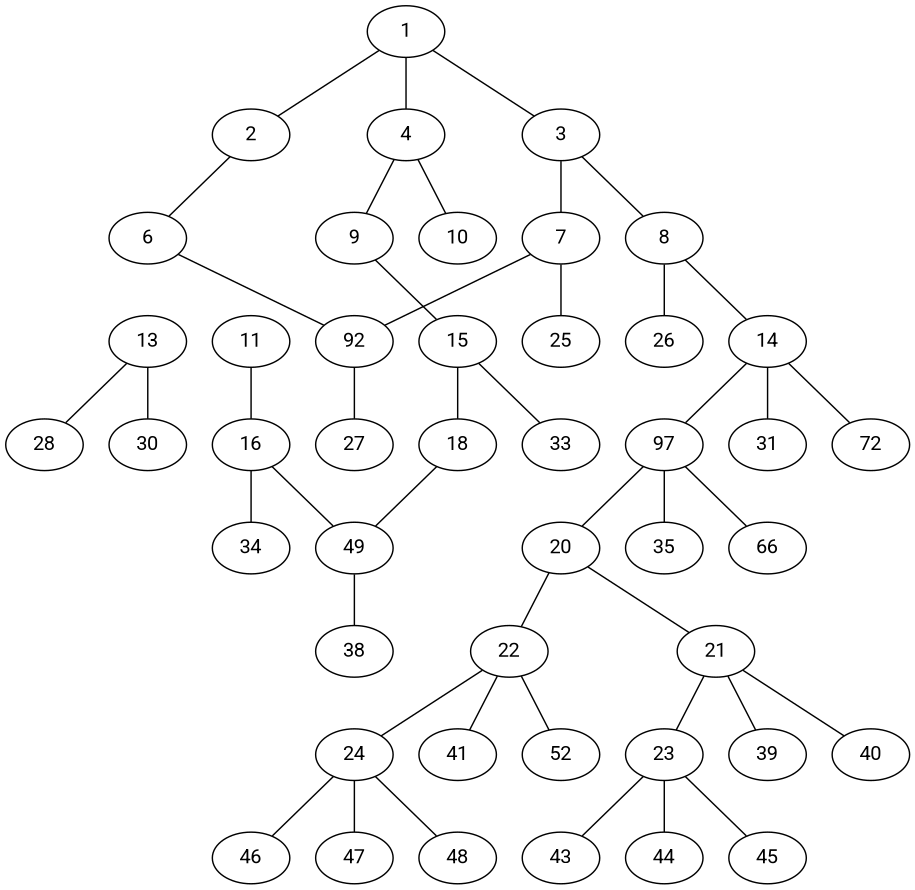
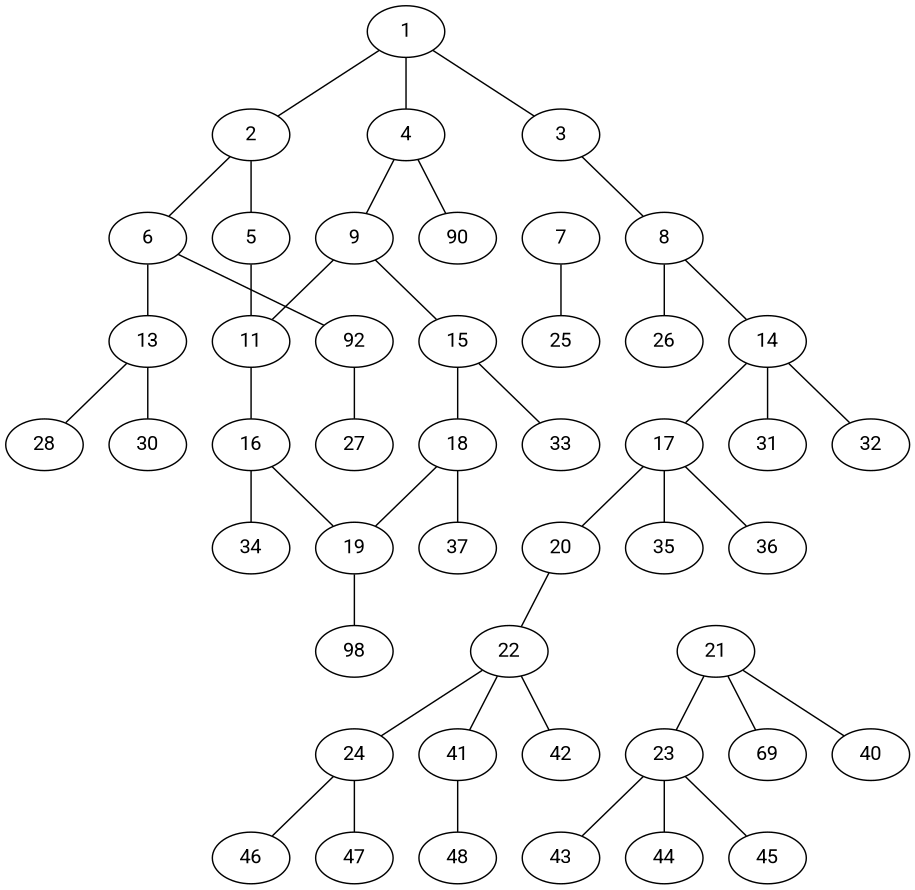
edge "3" -- "7": removed
node "5": added
node "10": label "10" -> "90"
edge "6" -- "13": added
edge "9" -- "11": added
edge "7" -- "92": removed
node "97": label "97" -> "17"
node "72": label "72" -> "32"
node "49": label "49" -> "19"
node "37": added
node "66": label "66" -> "36"
edge "20" -- "21": removed
node "38": label "38" -> "98"
node "52": label "52" -> "42"
node "39": label "39" -> "69"
edge "24" -- "48": now "41" -- "48"
